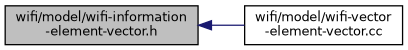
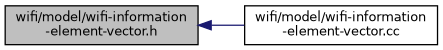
node "wifi/model/wifi-vector -element-vector.cc": label "wifi/model/wifi-vector -element-vector.cc" -> "wifi/model/wifi-information -element-vector.cc"
